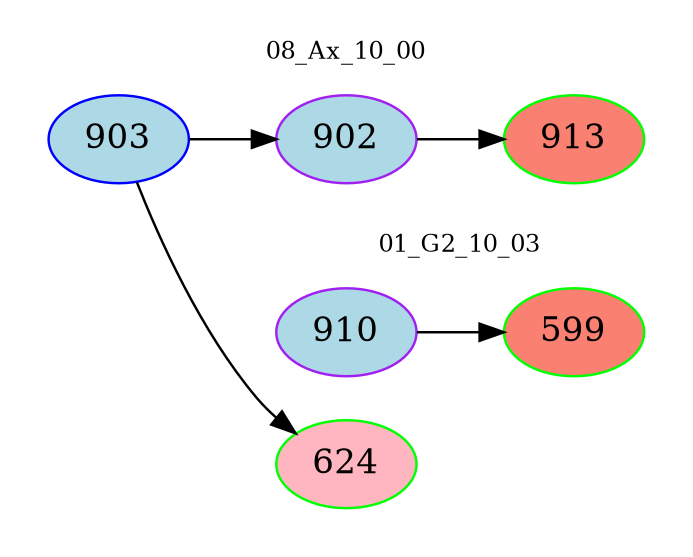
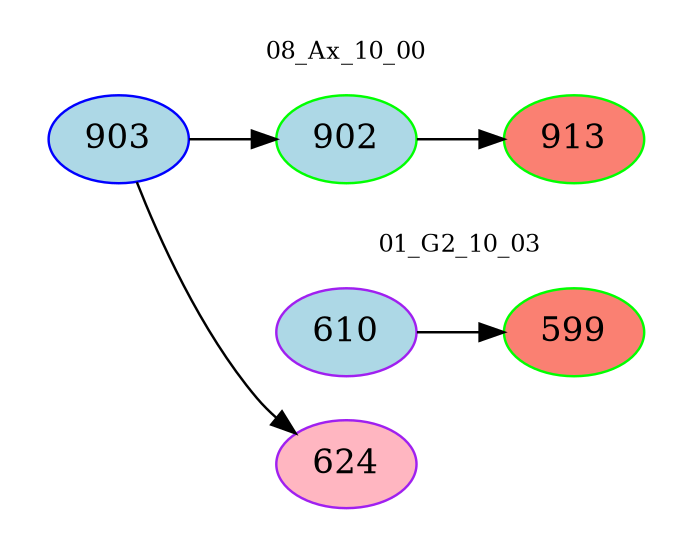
node "902": color purple -> green
node "910": label "910" -> "610"
node "624": color green -> purple
